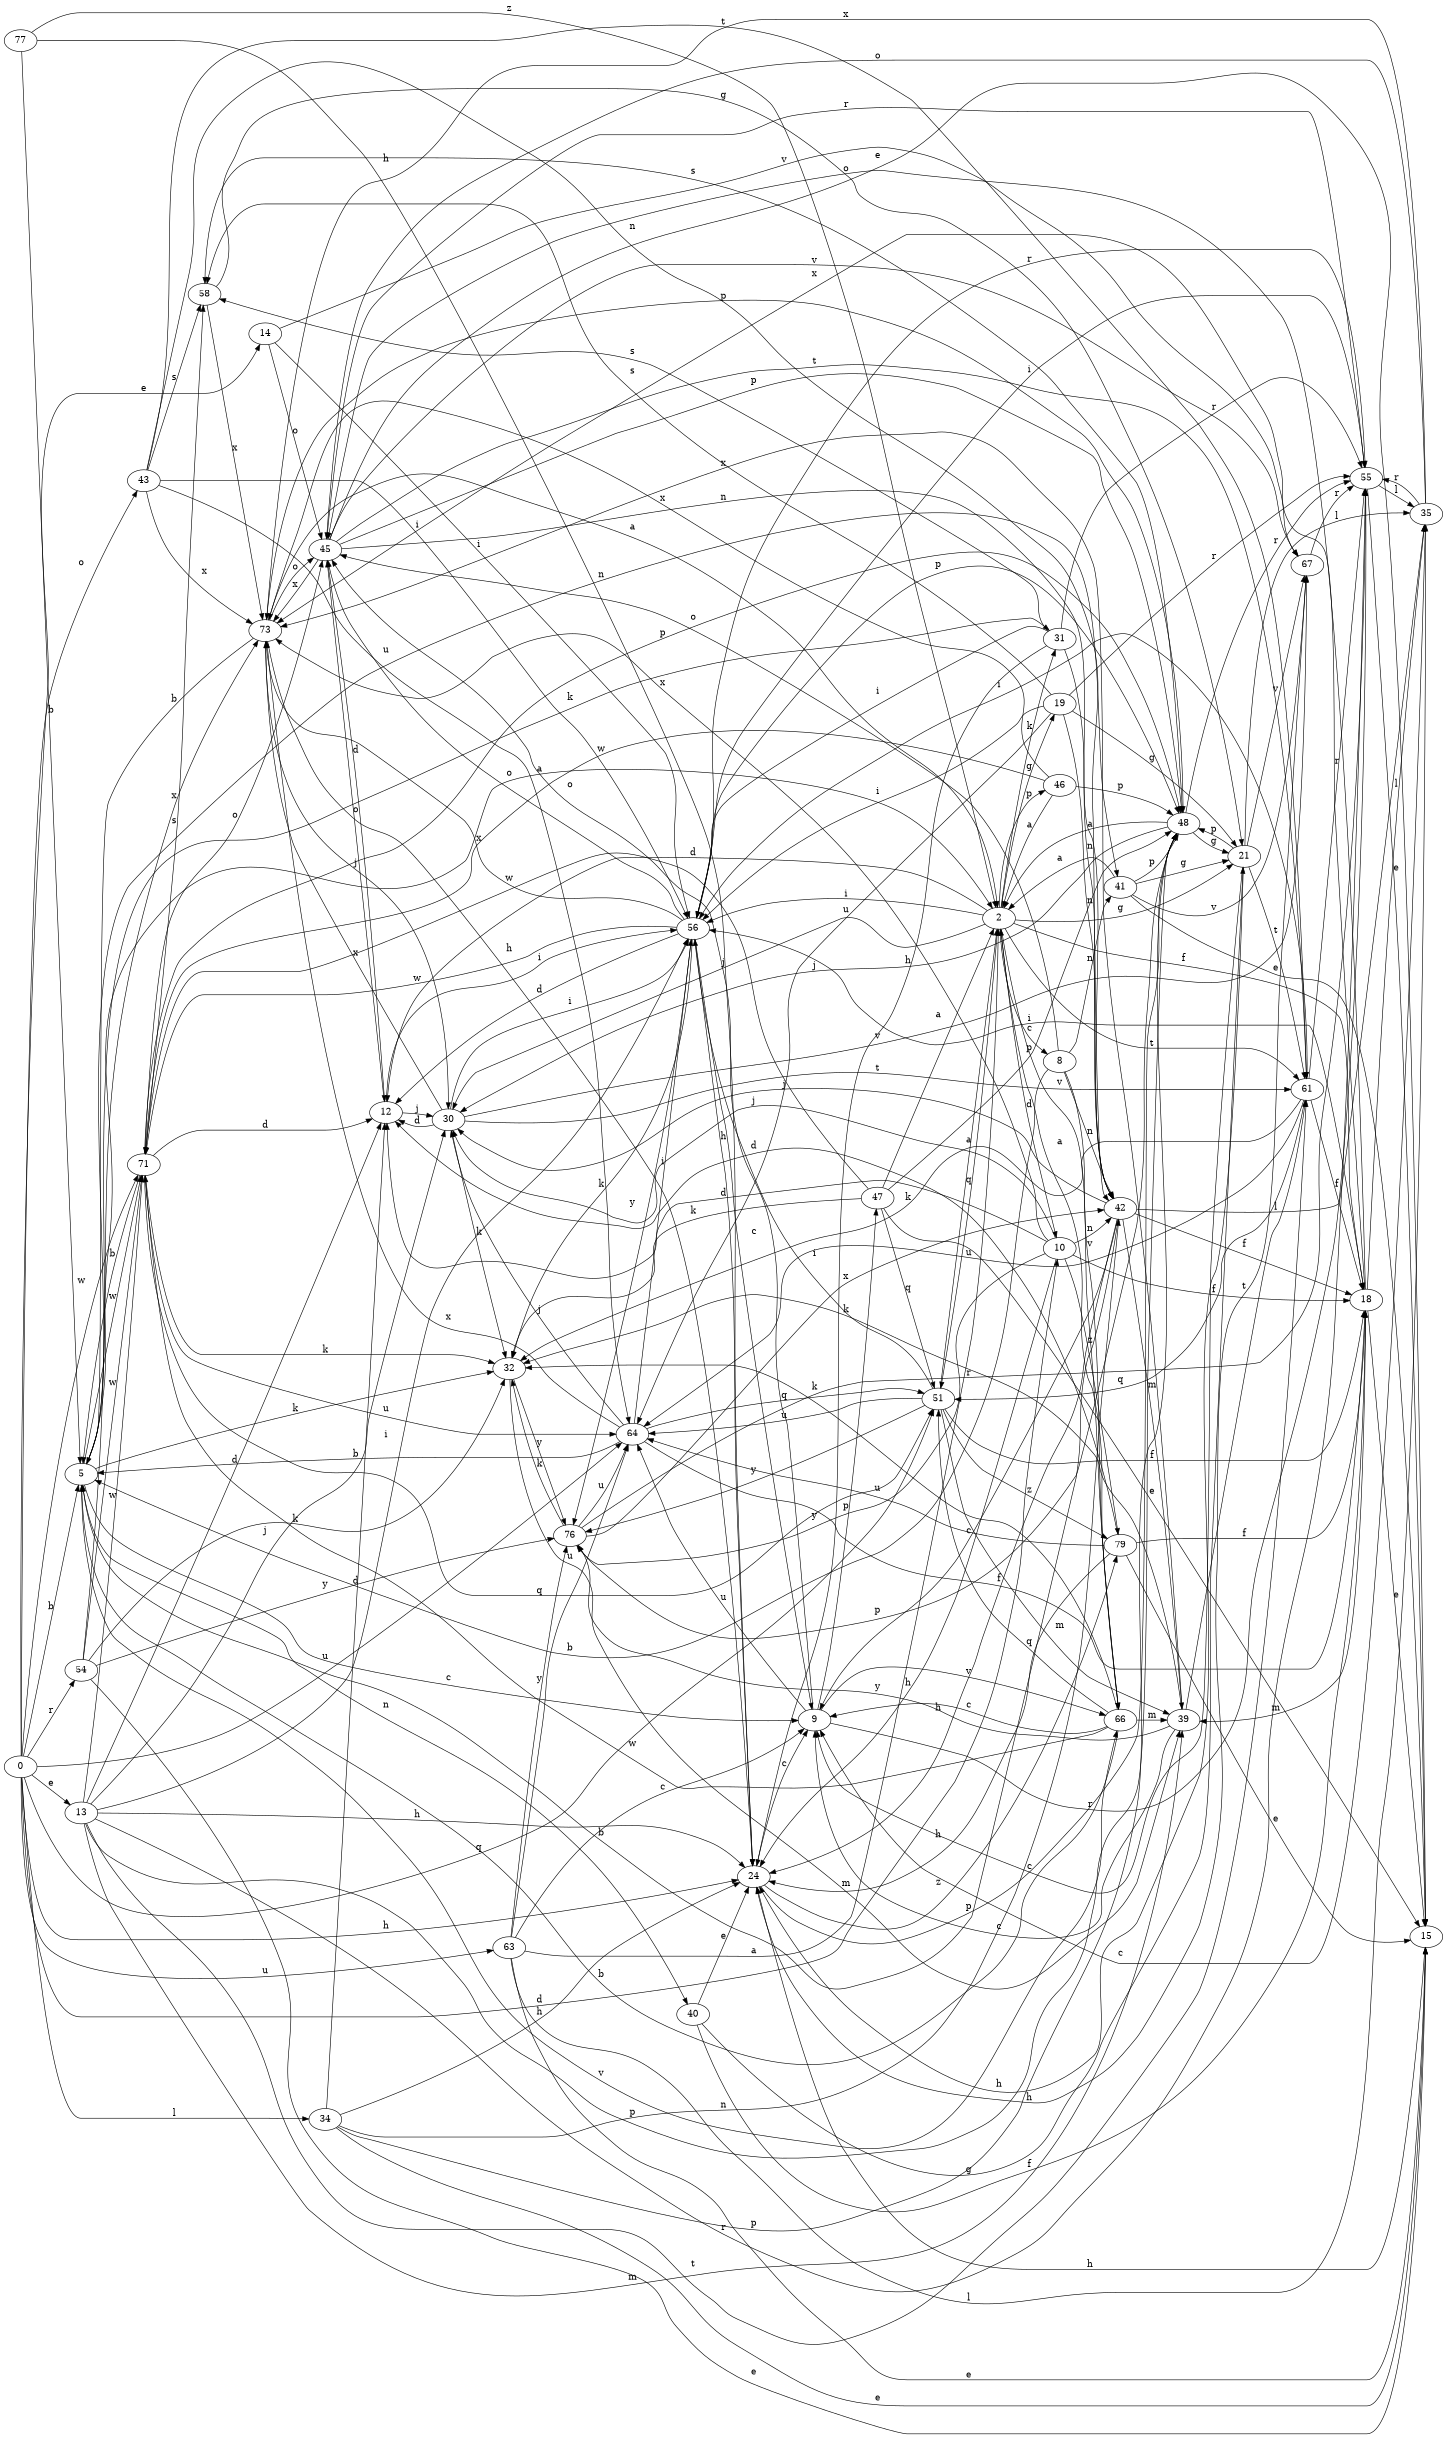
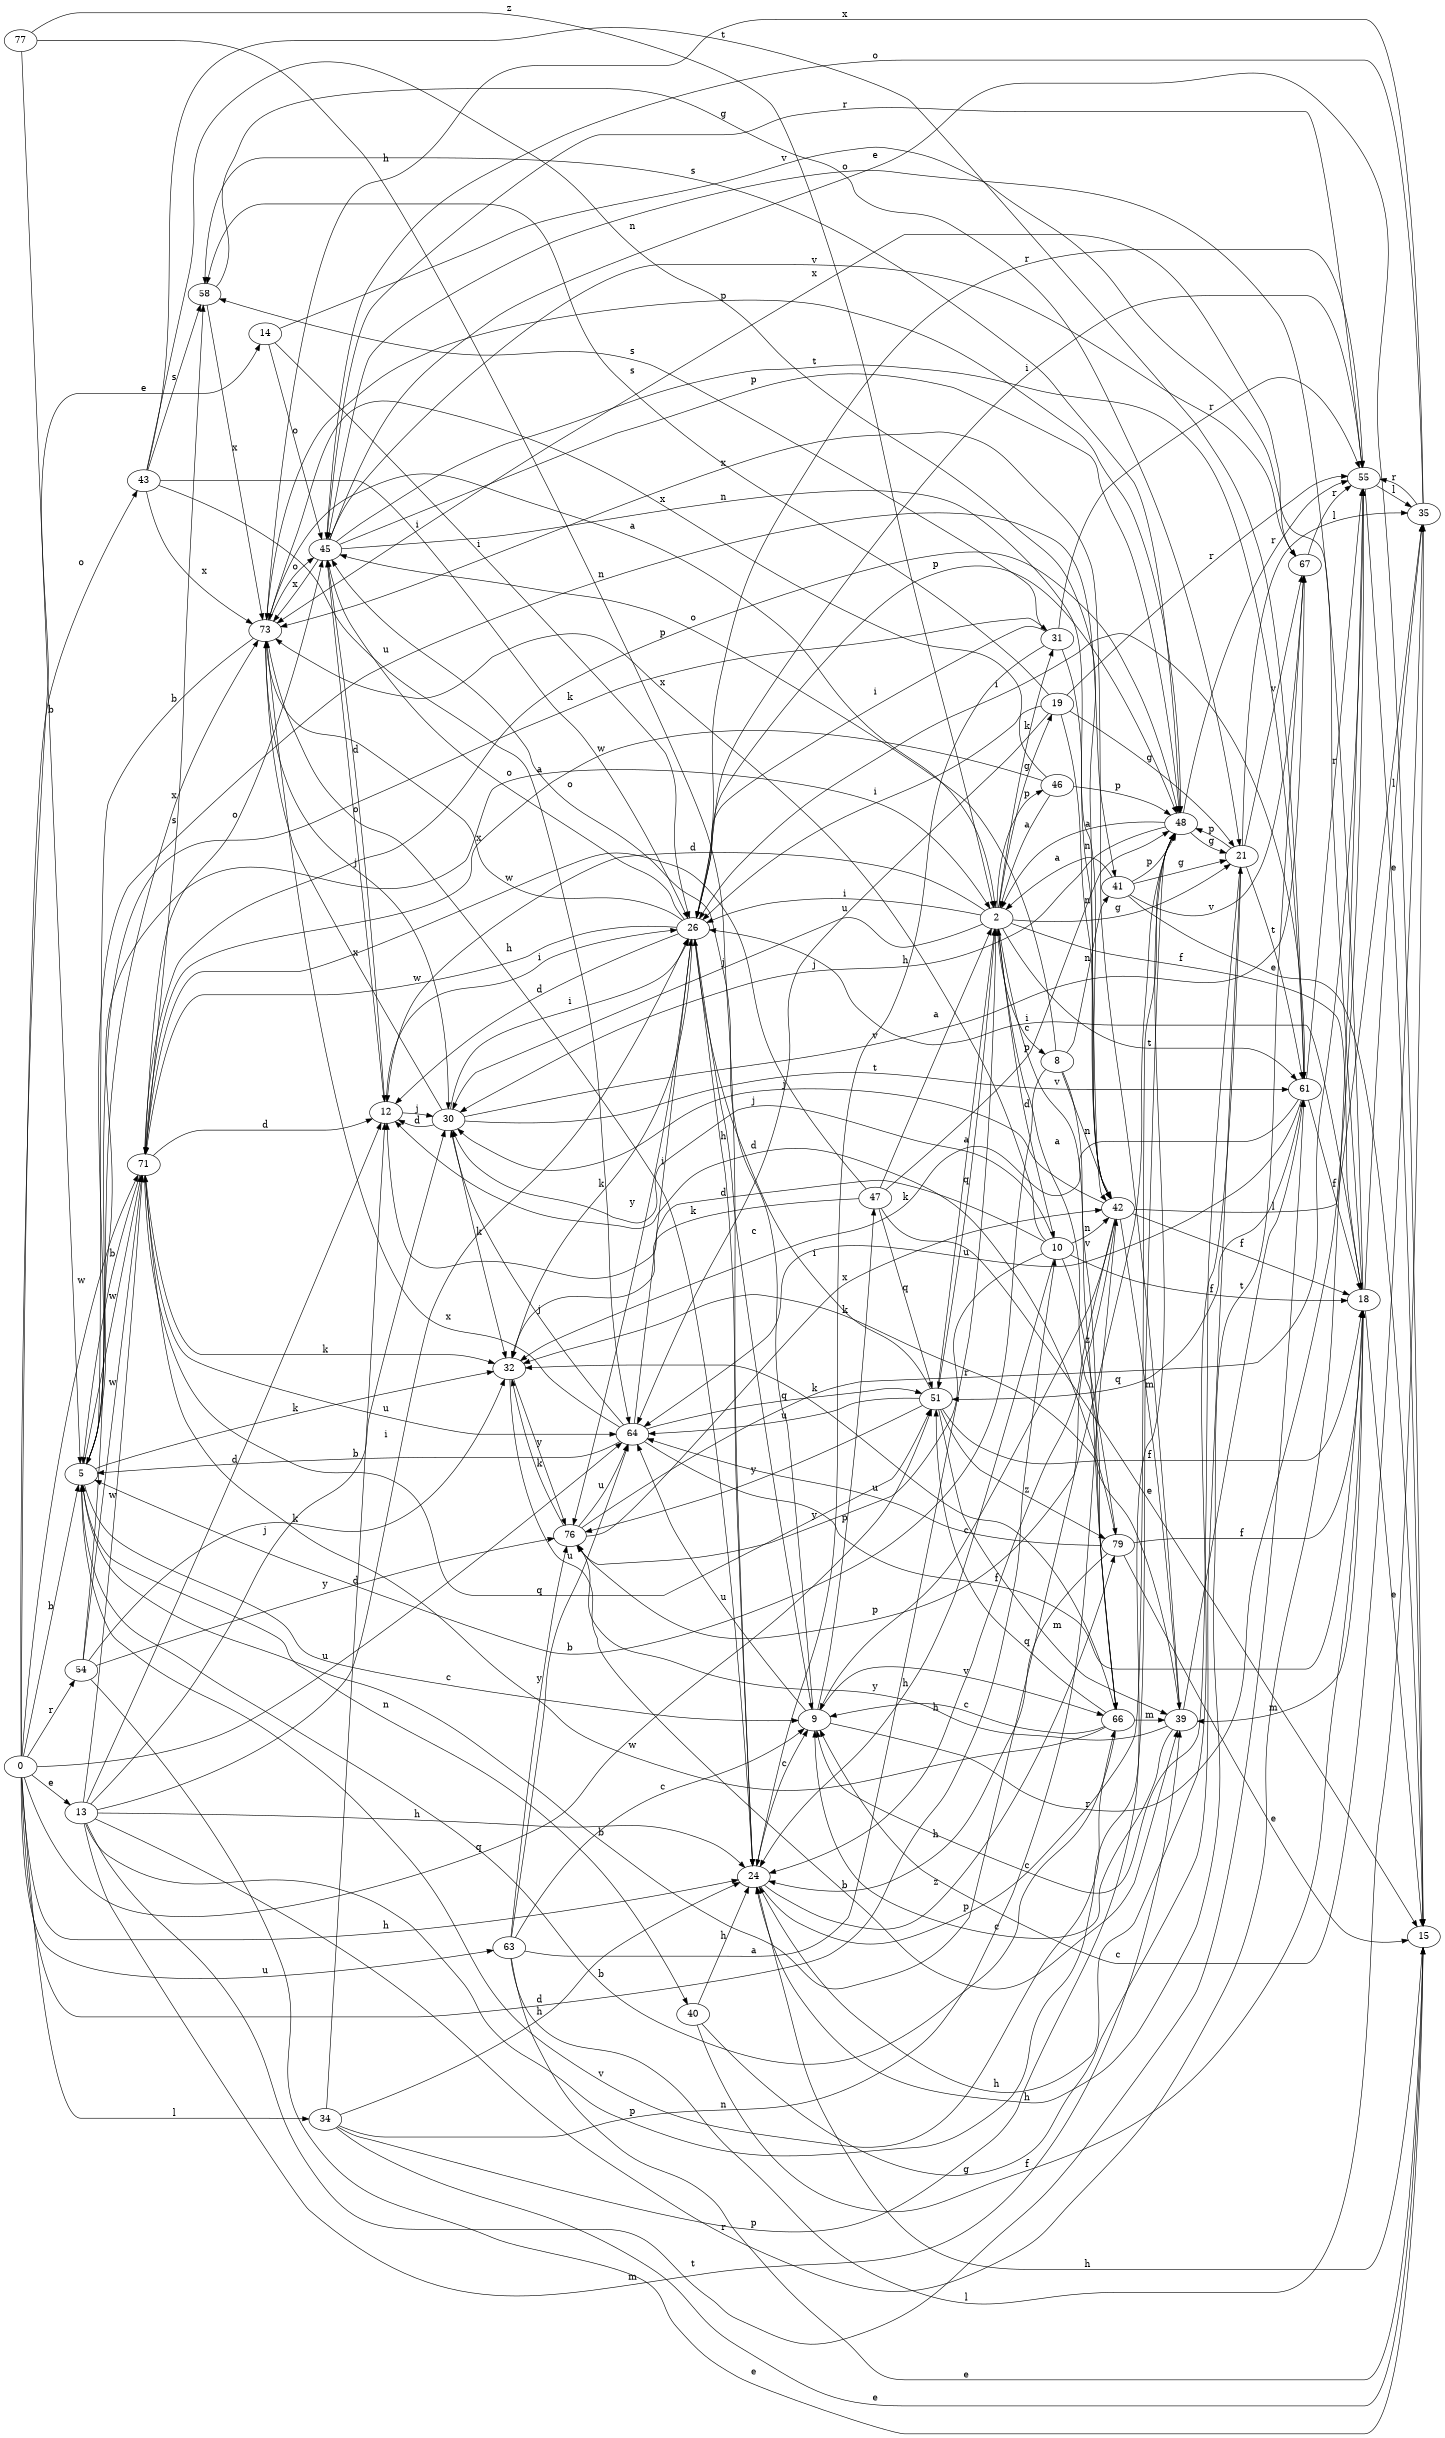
node "56": label "56" -> "26"
edge "32" -> "39": label "m" -> "b"
edge "40" -> "24": label "e" -> "h"
